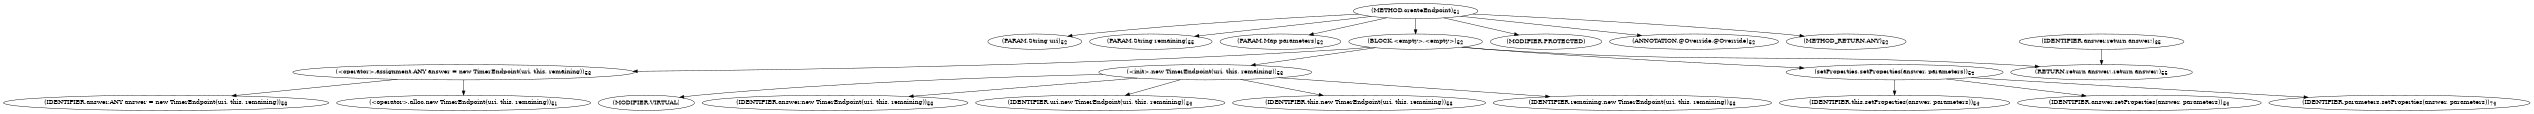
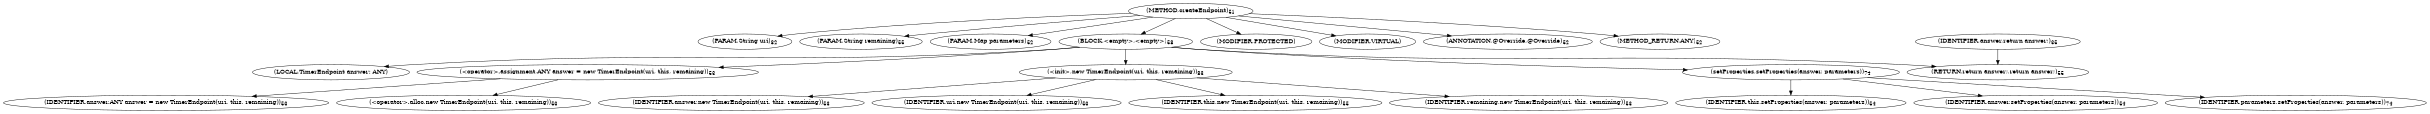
node "(PARAM,String uri)": text "52" -> "82"
node "(BLOCK,<empty>,<empty>)": text "52" -> "58"
node "(LOCAL,TimerEndpoint answer: ANY)": added
node "(<init>,new TimerEndpoint(uri, this, remaining))": text "53" -> "83"
node "(setProperties,setProperties(answer, parameters))": text "54" -> "74"
edge "(<init>,new TimerEndpoint(uri, this, remaining))" -> "(MODIFIER,VIRTUAL)": now "(METHOD,createEndpoint)" -> "(MODIFIER,VIRTUAL)"
node "(<operator>.alloc,new TimerEndpoint(uri, this, remaining))": text "51" -> "53"
node "(IDENTIFIER,uri,new TimerEndpoint(uri, this, remaining))": text "54" -> "53"
node "(IDENTIFIER,this,new TimerEndpoint(uri, this, remaining))": text "53" -> "55"
